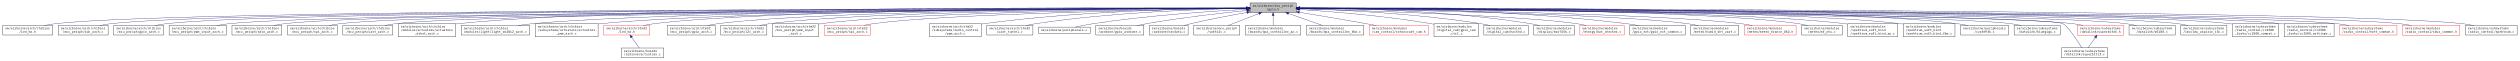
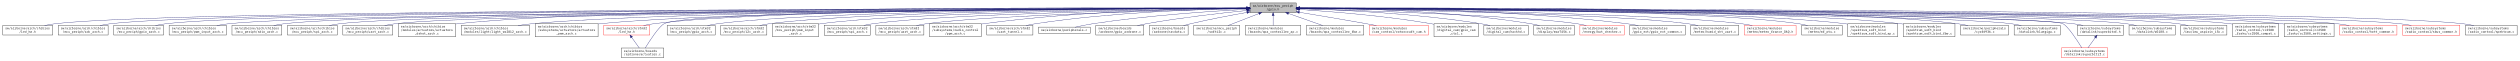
edge "sw/airborne/boards /ardrone/actuators.c" -> "sw/airborne/mcu_periph /gpio.h": added
node "sw/airborne/arch/stm32 /mcu_periph/spi_arch.c": color red -> black
node "sw/airborne/arch/stm32 /mcu_periph/uart_arch.c": added
node "sw/airborne/subsystems /datalink/superbitrf.h": color red -> black
node "sw/airborne/modules /radio_control/sbus_common.h": label "sw/airborne/modules /radio_control/sbus_common.h" -> "sw/airborne/subsystems /radio_control/sbus_common.h"
node "sw/airborne/subsystems /datalink/superbitrf.c": color black -> red
